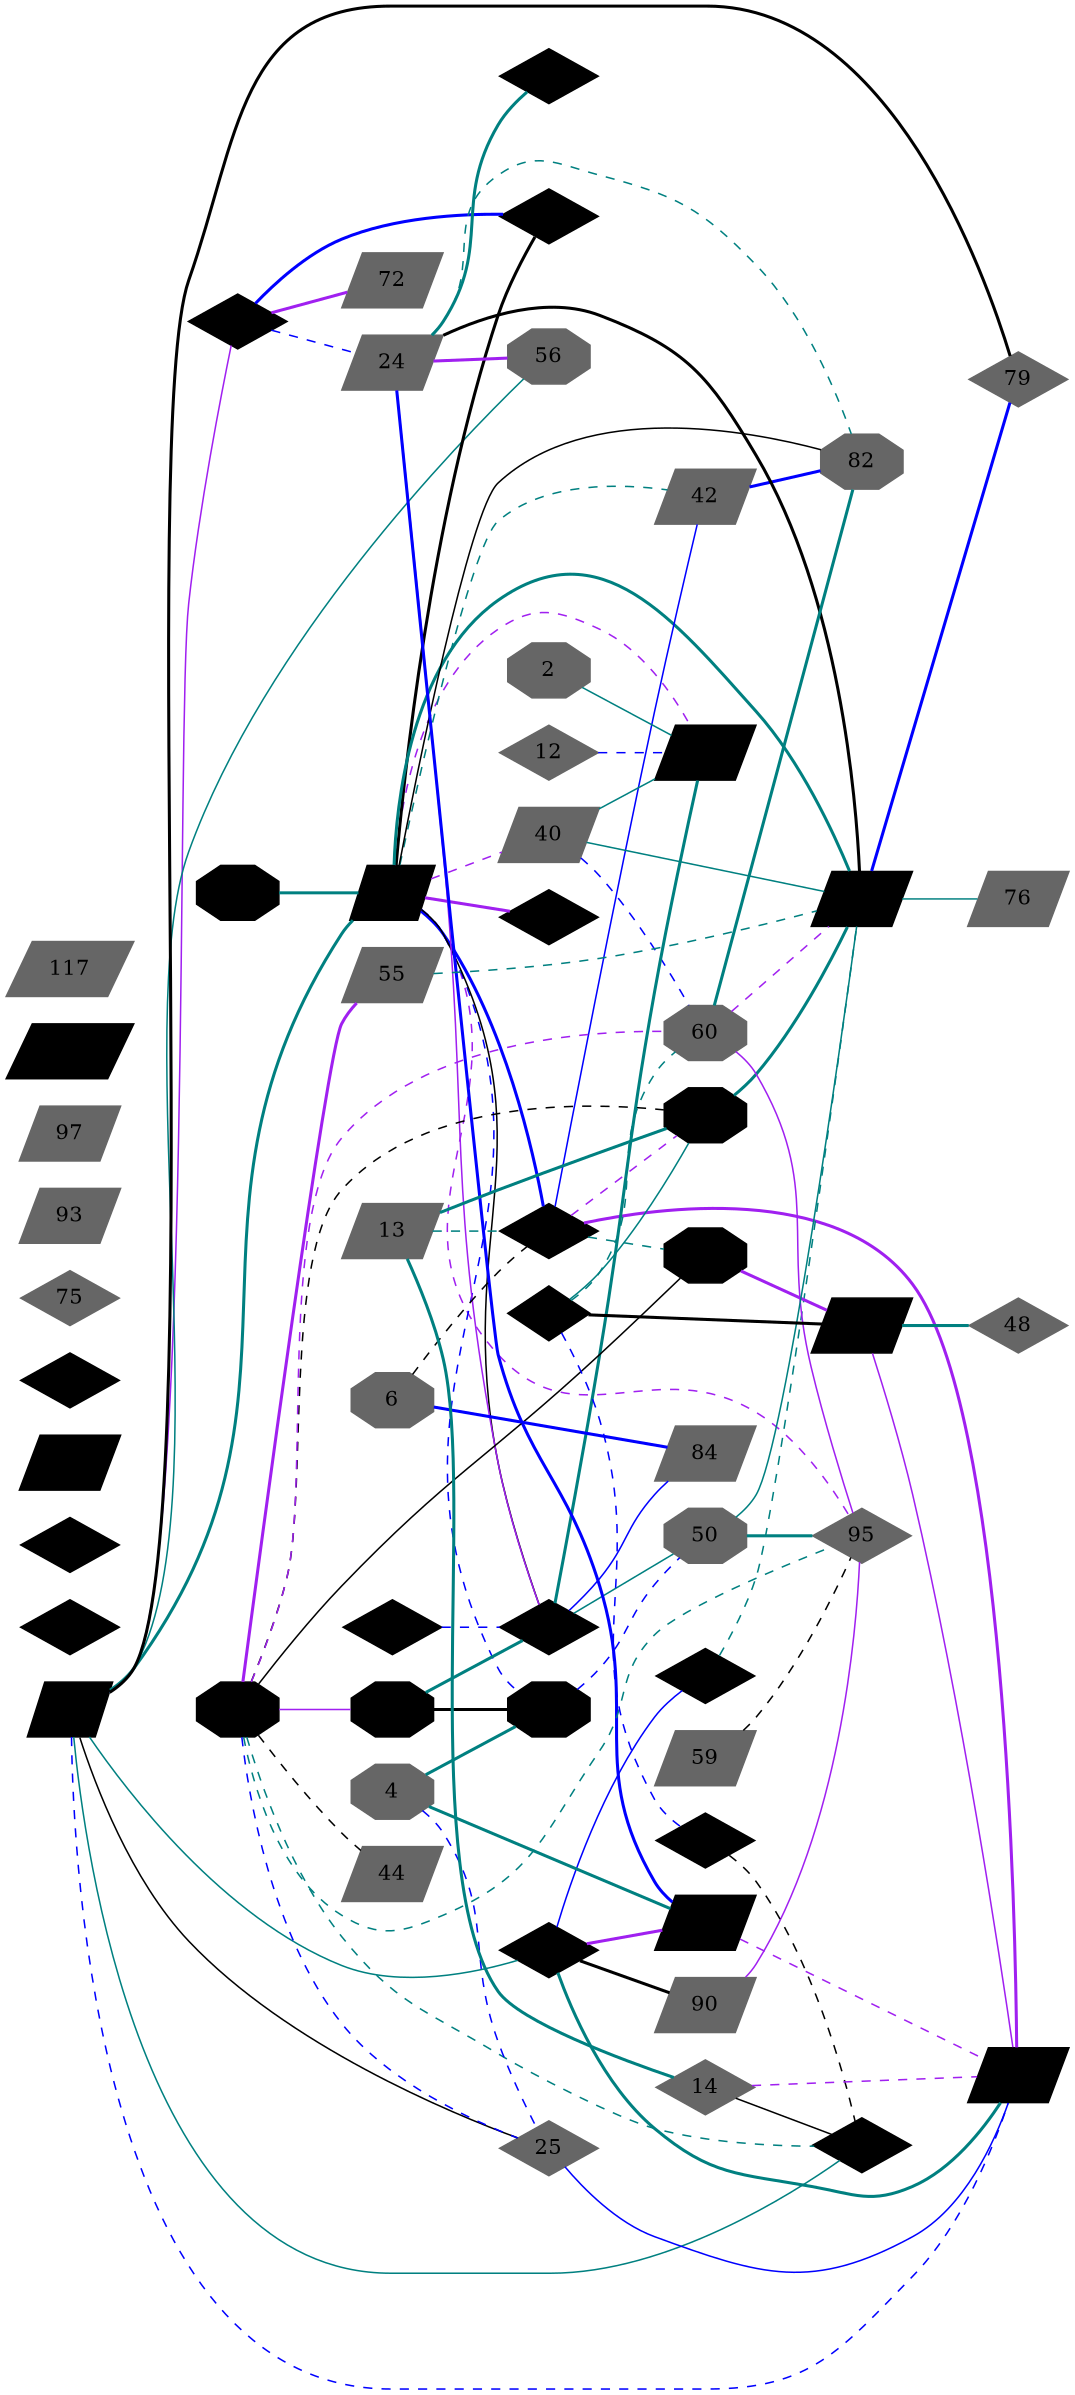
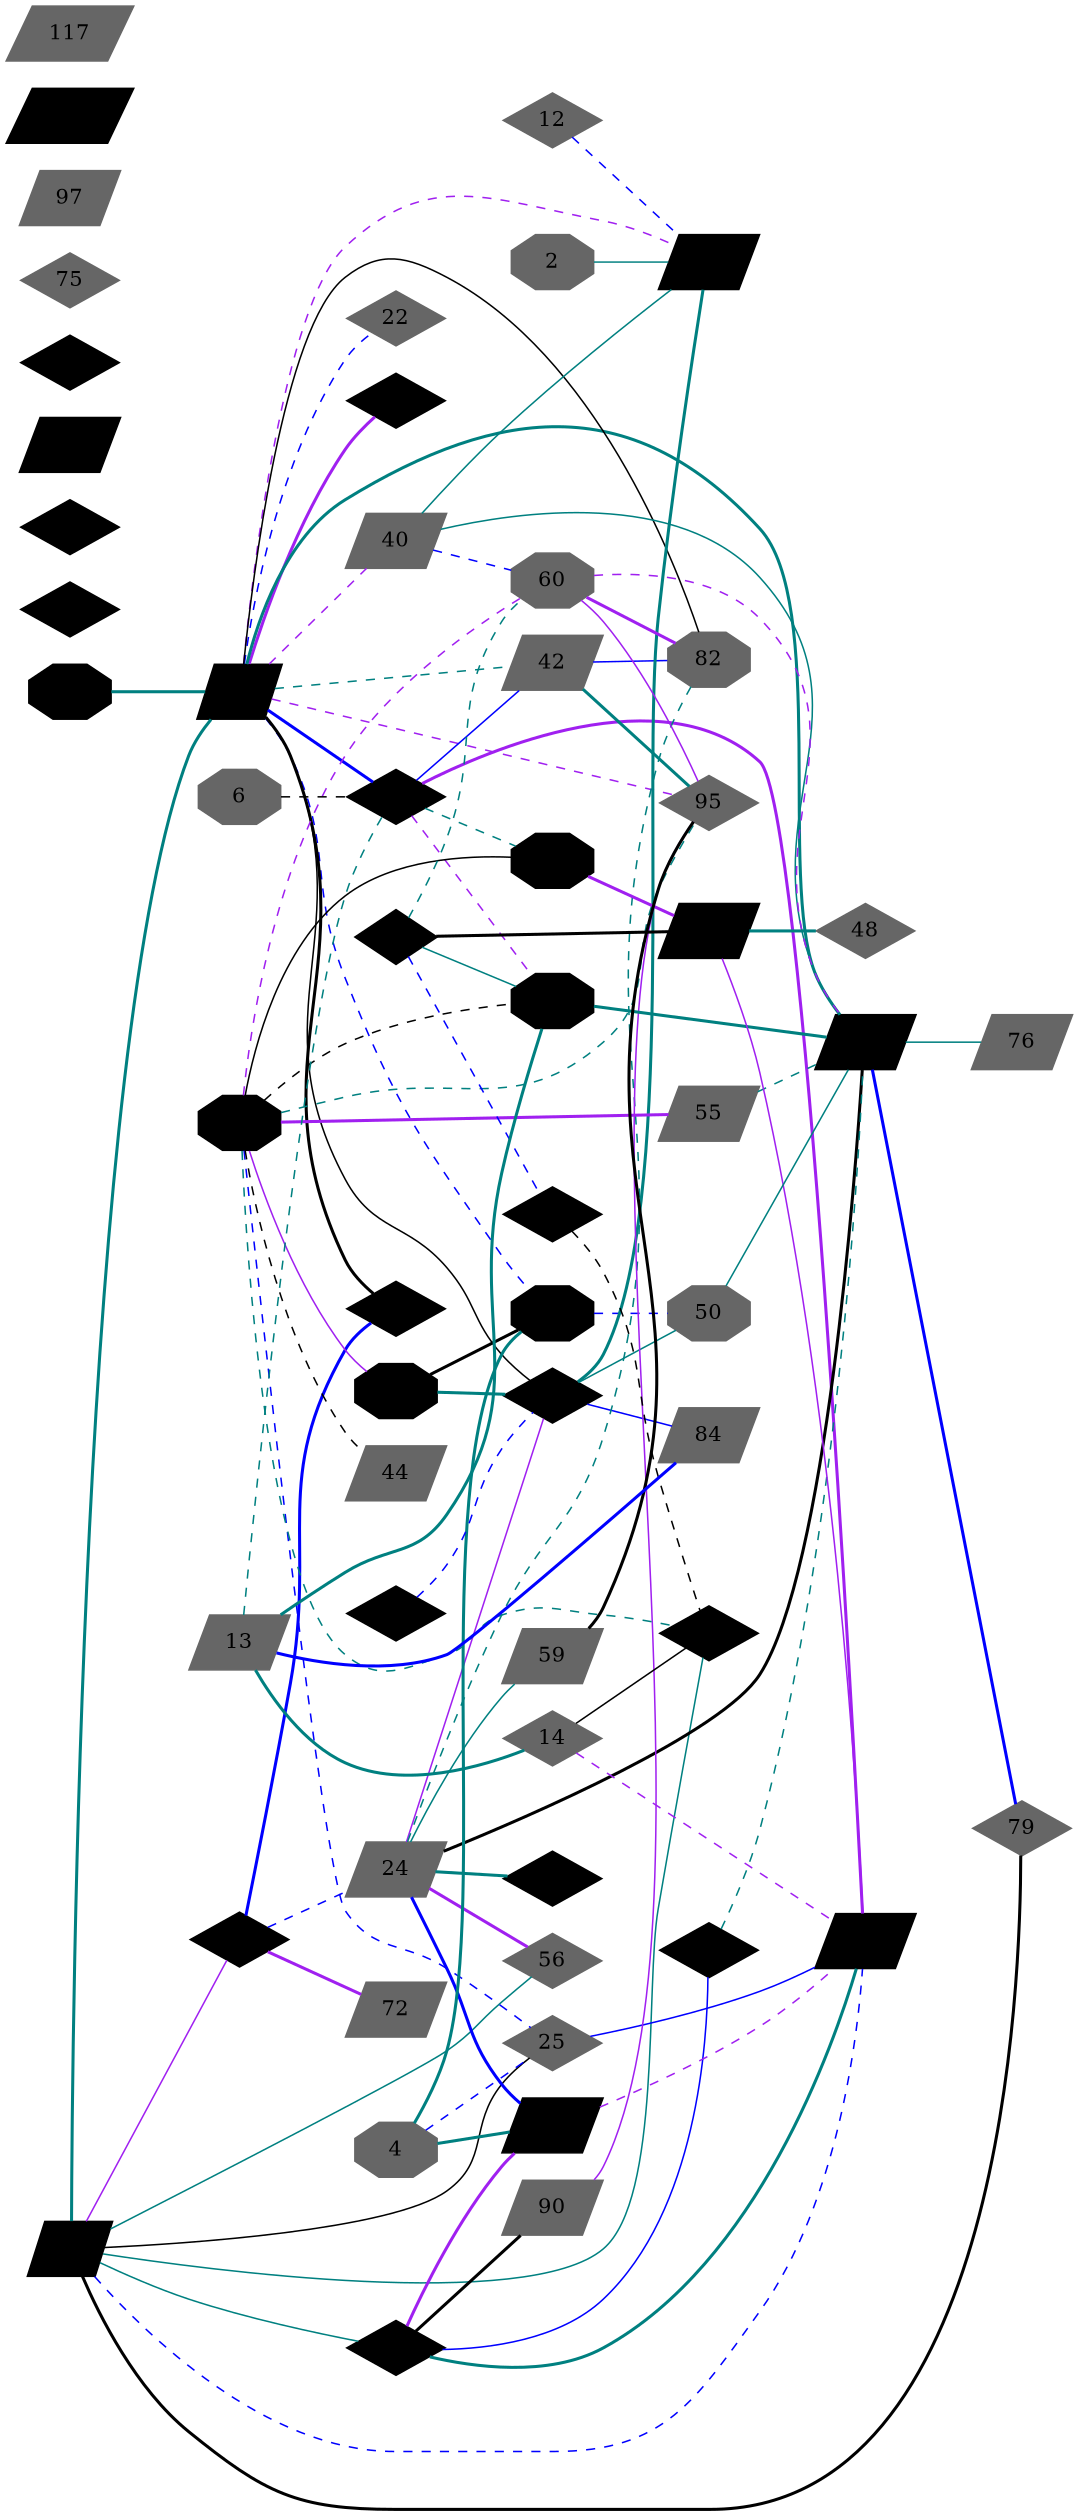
node "22": added
node "56": shape octagon -> diamond
edge "82" -- "42": style bold -> solid
edge "82" -- "60": color teal -> purple
node "93": removed
edge "6" -- "84": now "13" -- "84"
edge "50" -- "95": now "42" -- "95"
edge "95" -- "59": style dashed -> bold
edge "59" -- "24": added
